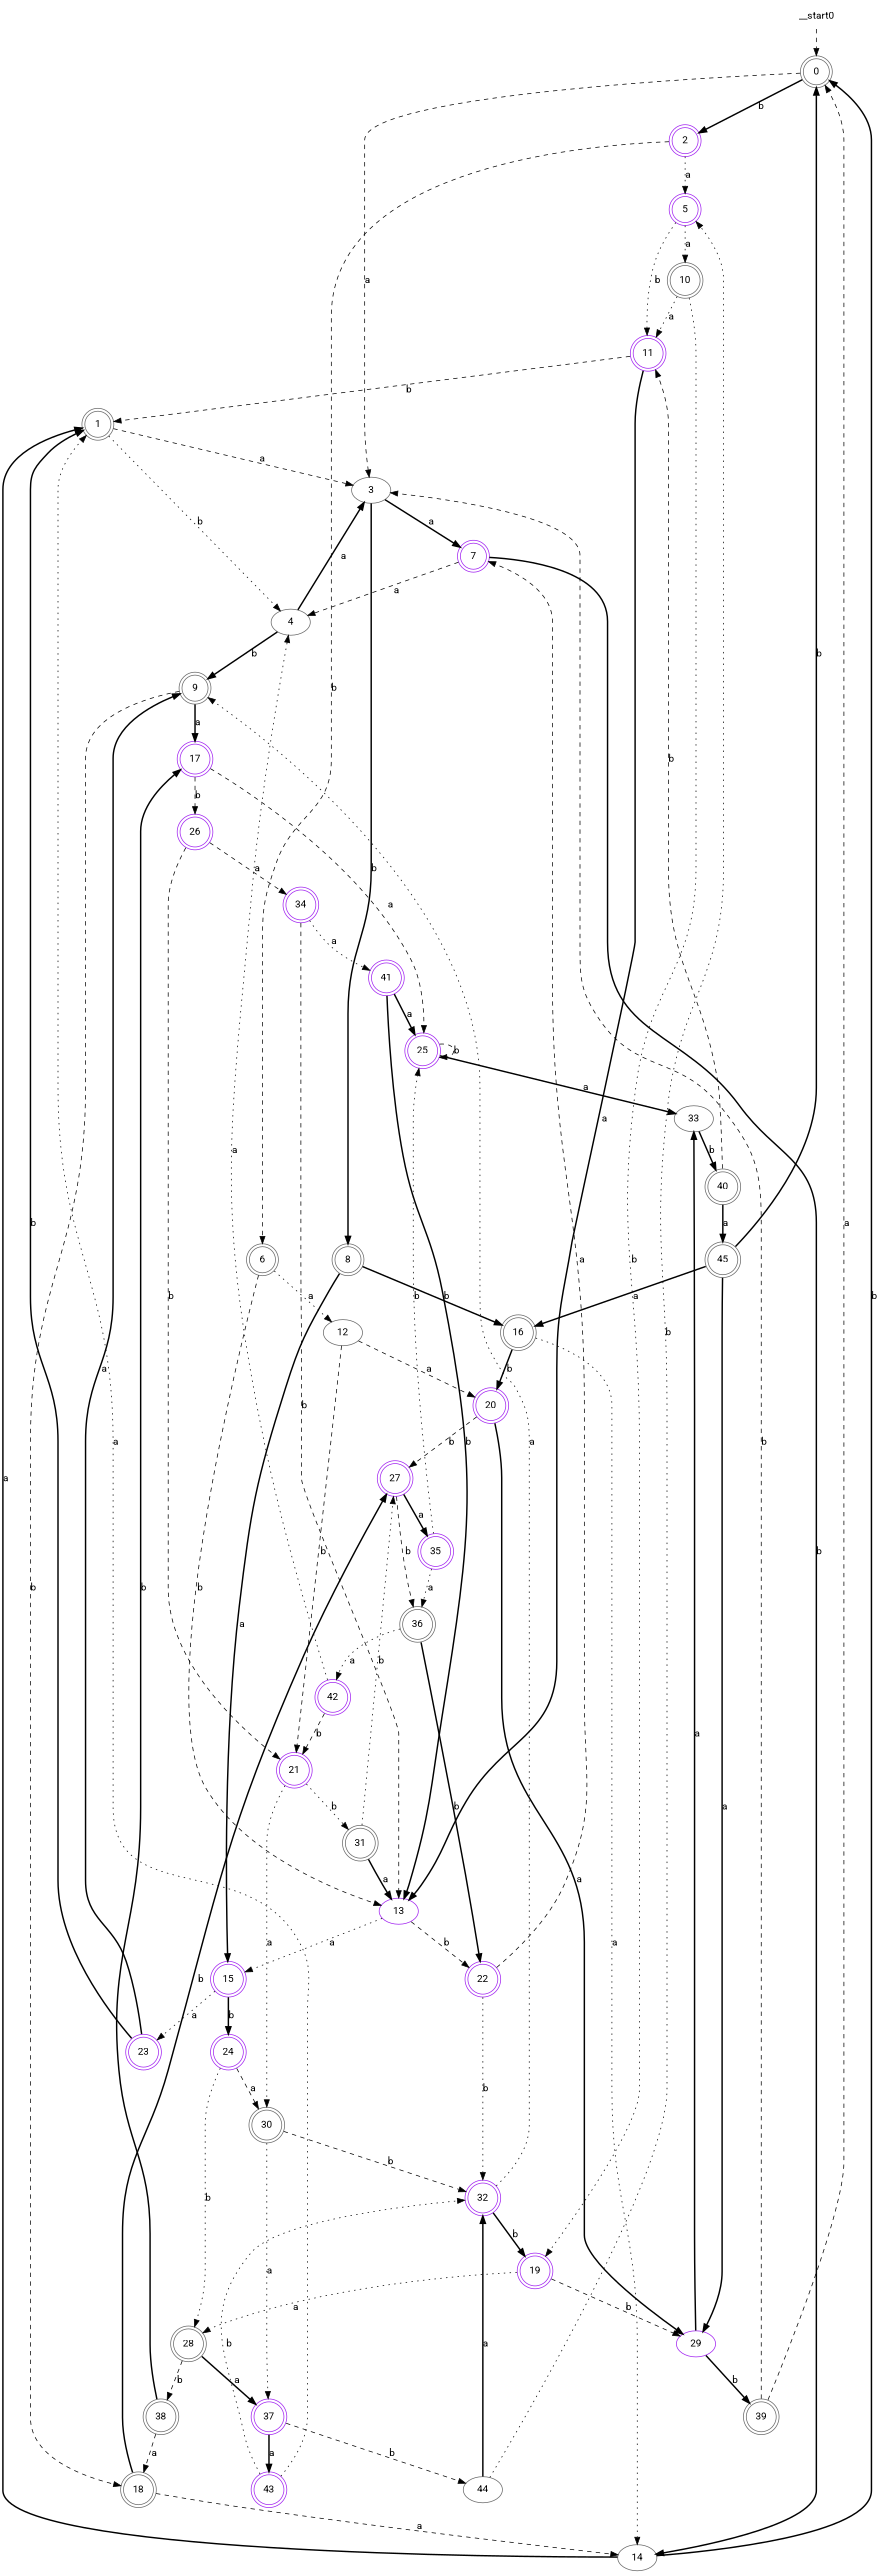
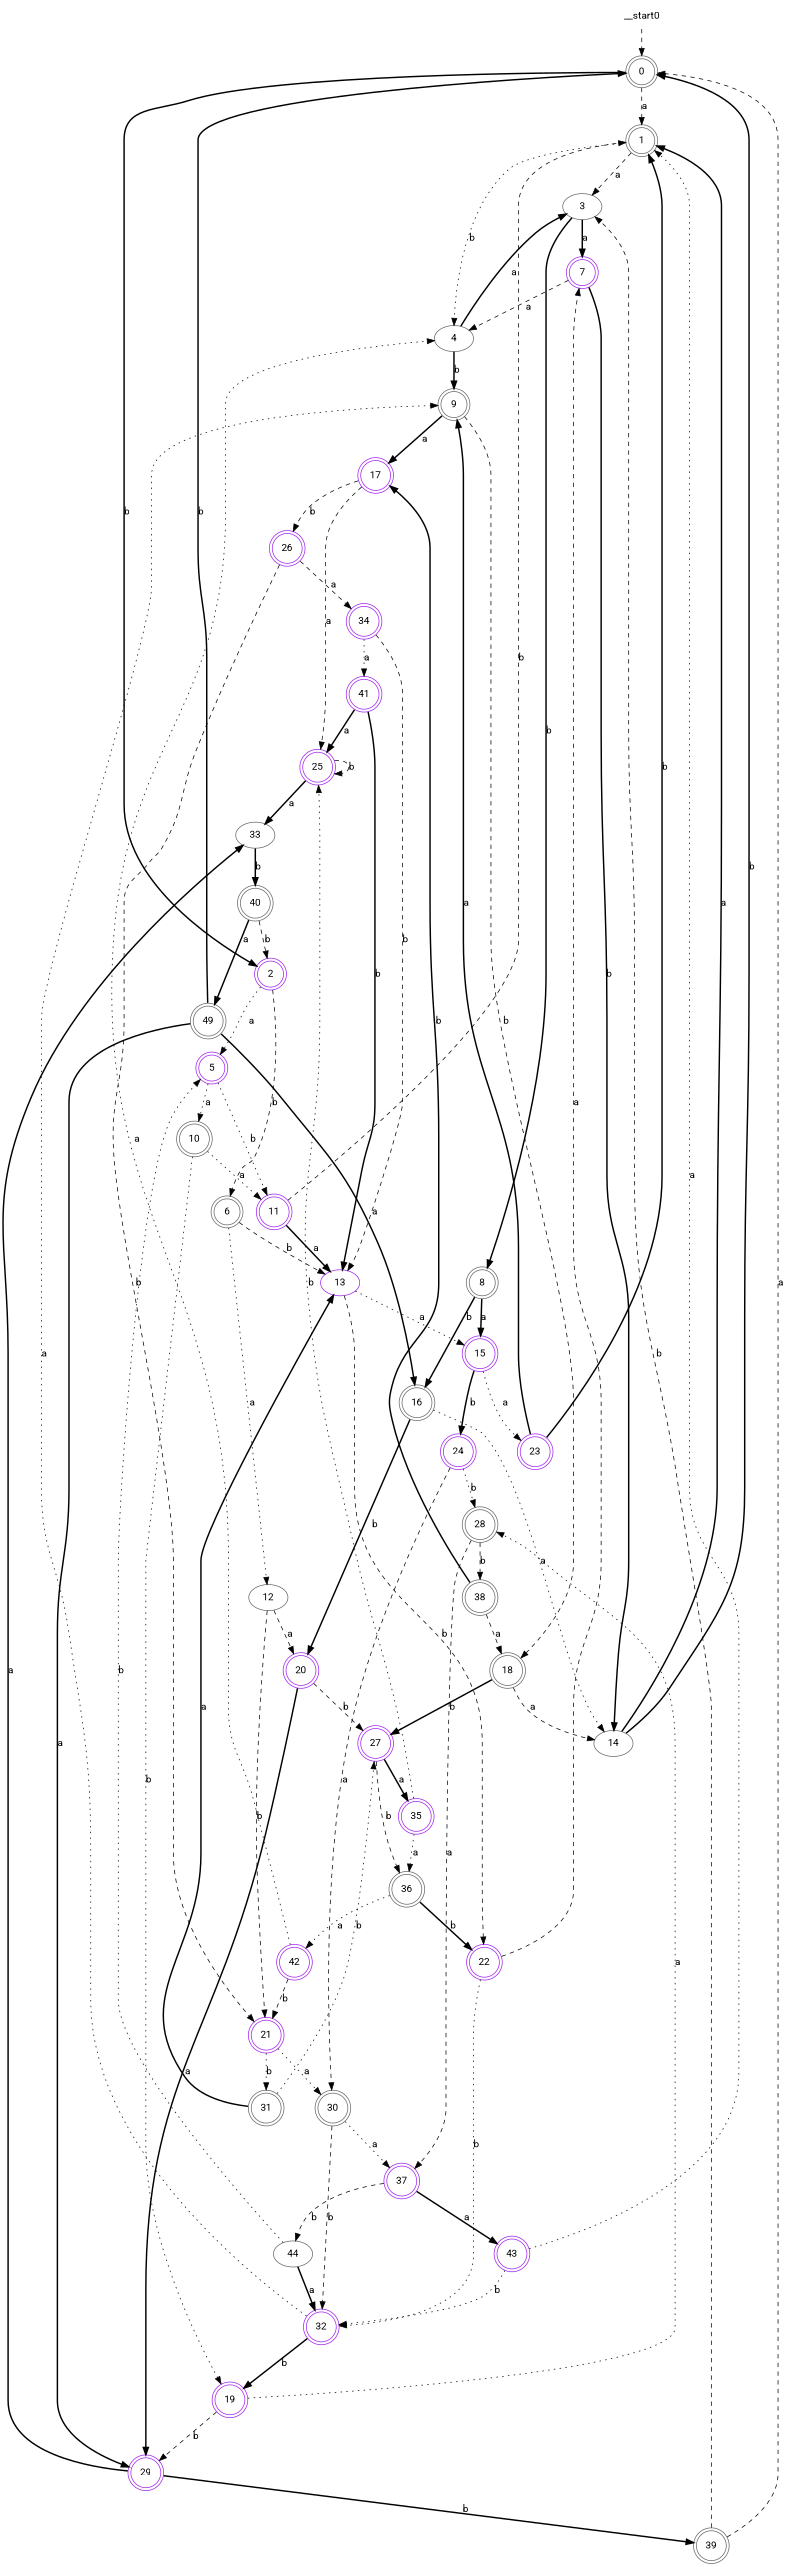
edge "0" -> "3": now "0" -> "1"
edge "40" -> "11": now "40" -> "2"
node "45": label "45" -> "49"
node "29": shape ellipse -> doublecircle
edge "28" -> "37": style bold -> dashed
